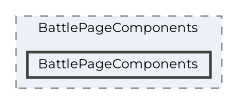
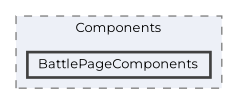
cluster "BattlePageComponents": label "BattlePageComponents" -> "Components"
